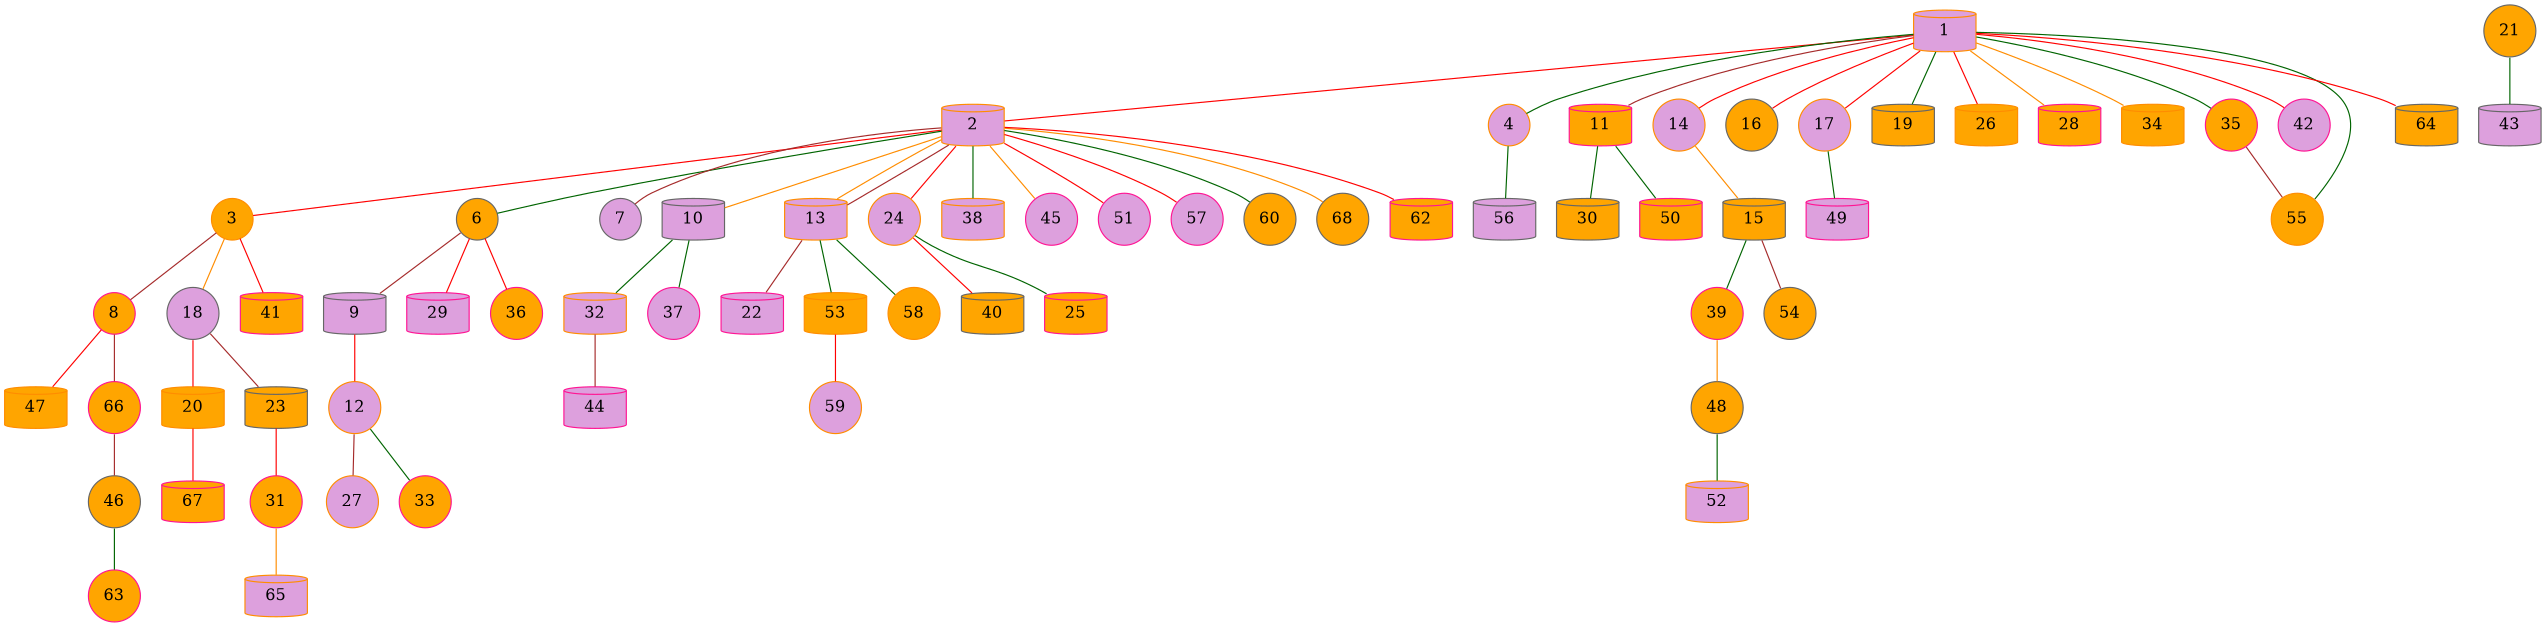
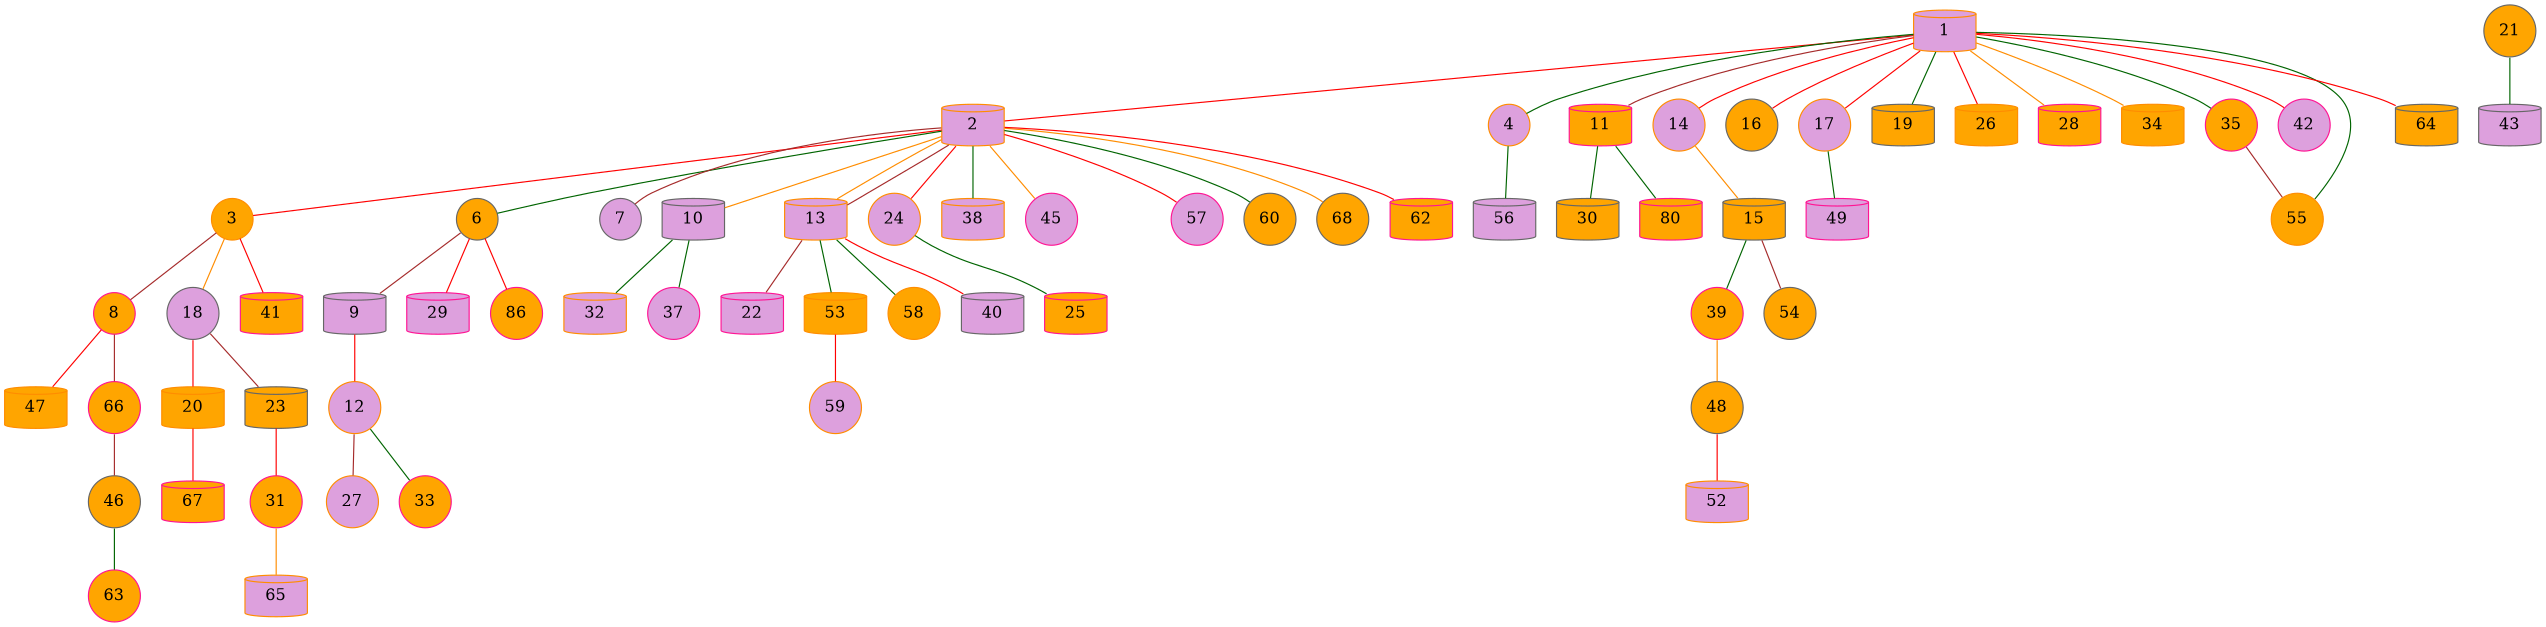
node "51": removed
node "50": label "50" -> "80"
edge "24" -- "40": now "13" -- "40"
node "36": label "36" -> "86"
node "40": fillcolor orange -> plum
node "44": removed
edge "48" -- "52": color darkgreen -> red
